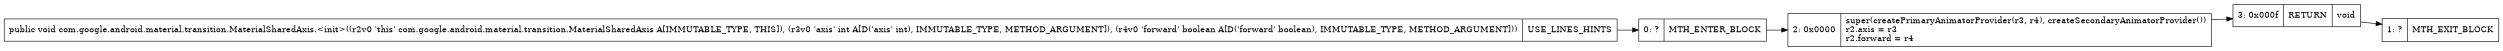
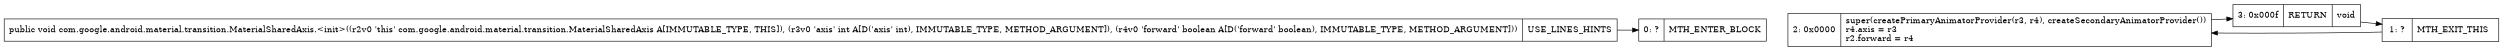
edge "0: ?" -> "2: 0x0000": now "1: ?" -> "2: 0x0000"
node "2: 0x0000": text "r2.axis = r3" -> "r4.axis = r3"
node "1: ?": text "MTH_EXIT_BLOCK" -> "MTH_EXIT_THIS"
